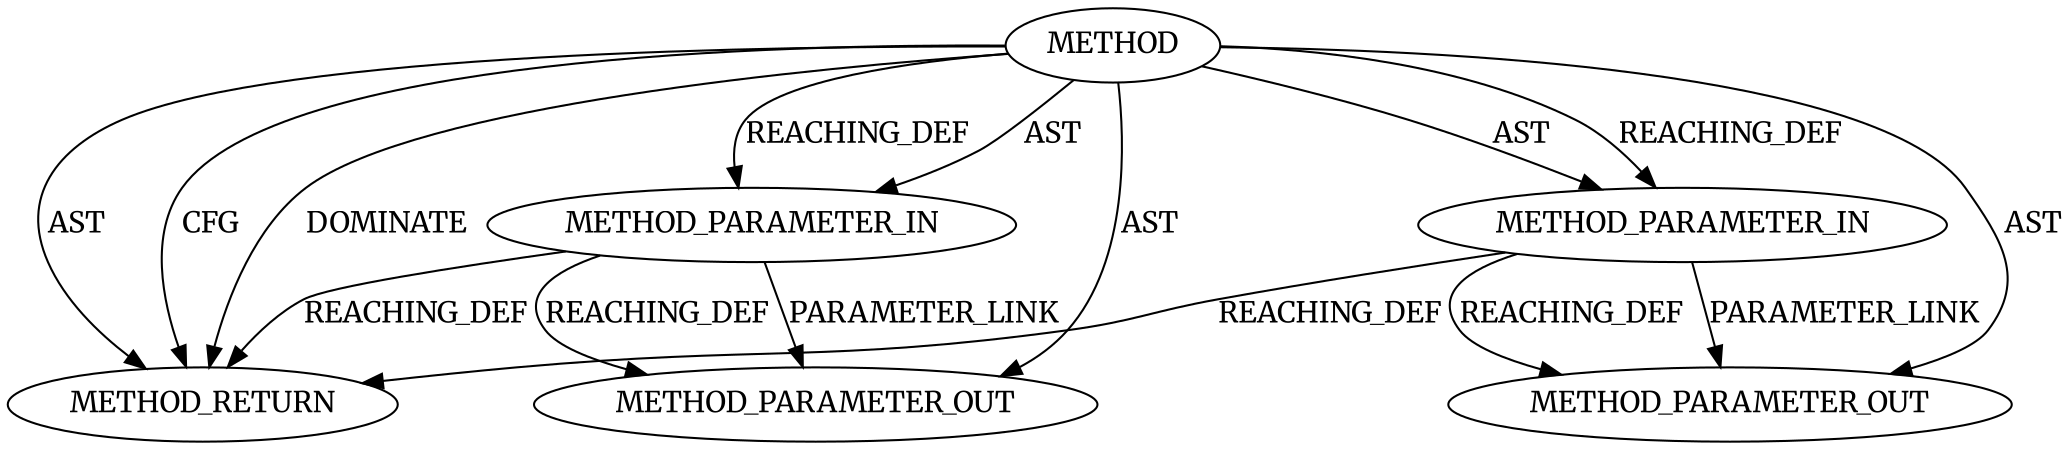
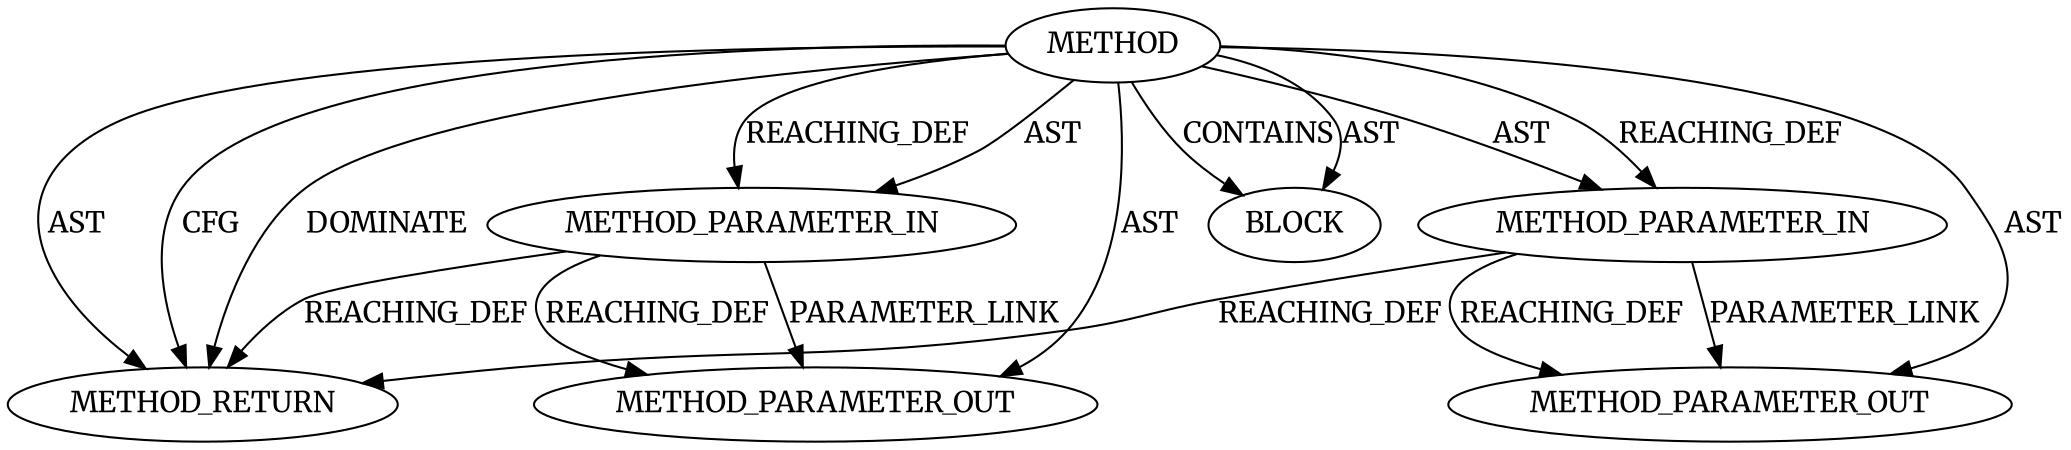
node "BLOCK": added
